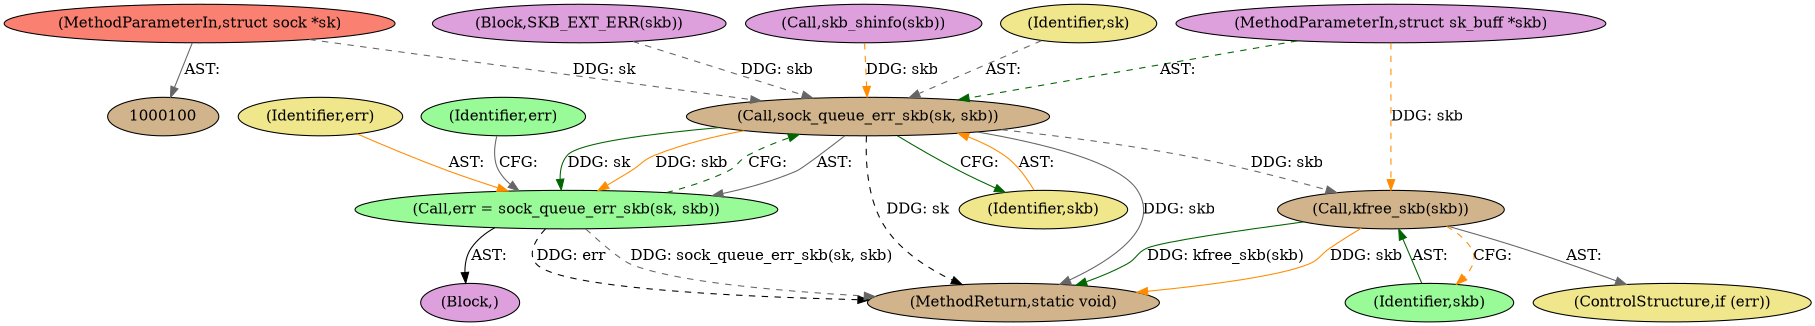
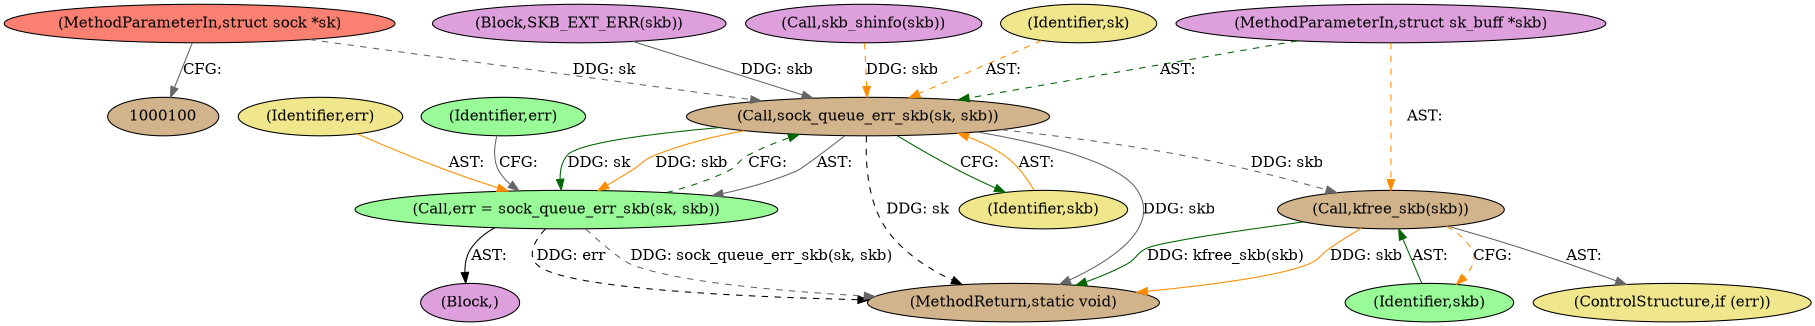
edge "(Identifier,sk)" -> "(Call,sock_queue_err_skb(sk, skb))": color gray40 -> darkorange
edge "(Block,SKB_EXT_ERR(skb))" -> "(Call,sock_queue_err_skb(sk, skb))": style dashed -> solid
edge "(MethodParameterIn,struct sock *sk)" -> "1000100": label "AST: " -> "CFG: "
edge "(MethodParameterIn,struct sk_buff *skb)" -> "(Call,kfree_skb(skb))": label "DDG: skb" -> "AST: "
